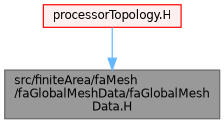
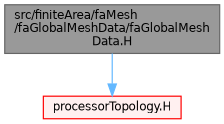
edge "processorTopology.H" -> "src/finiteArea/faMesh /faGlobalMeshData/faGlobalMesh Data.H": reversed
